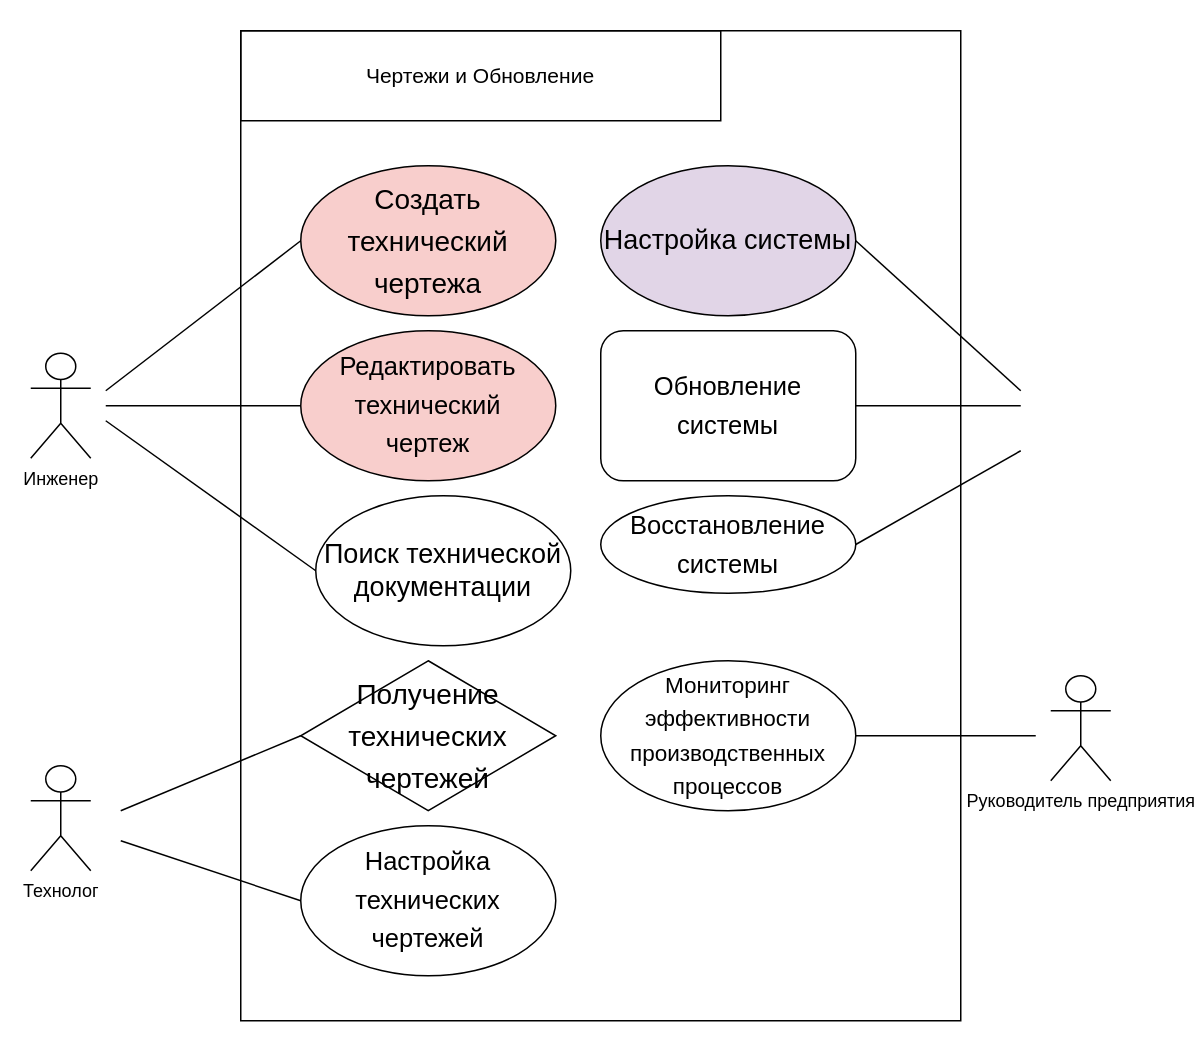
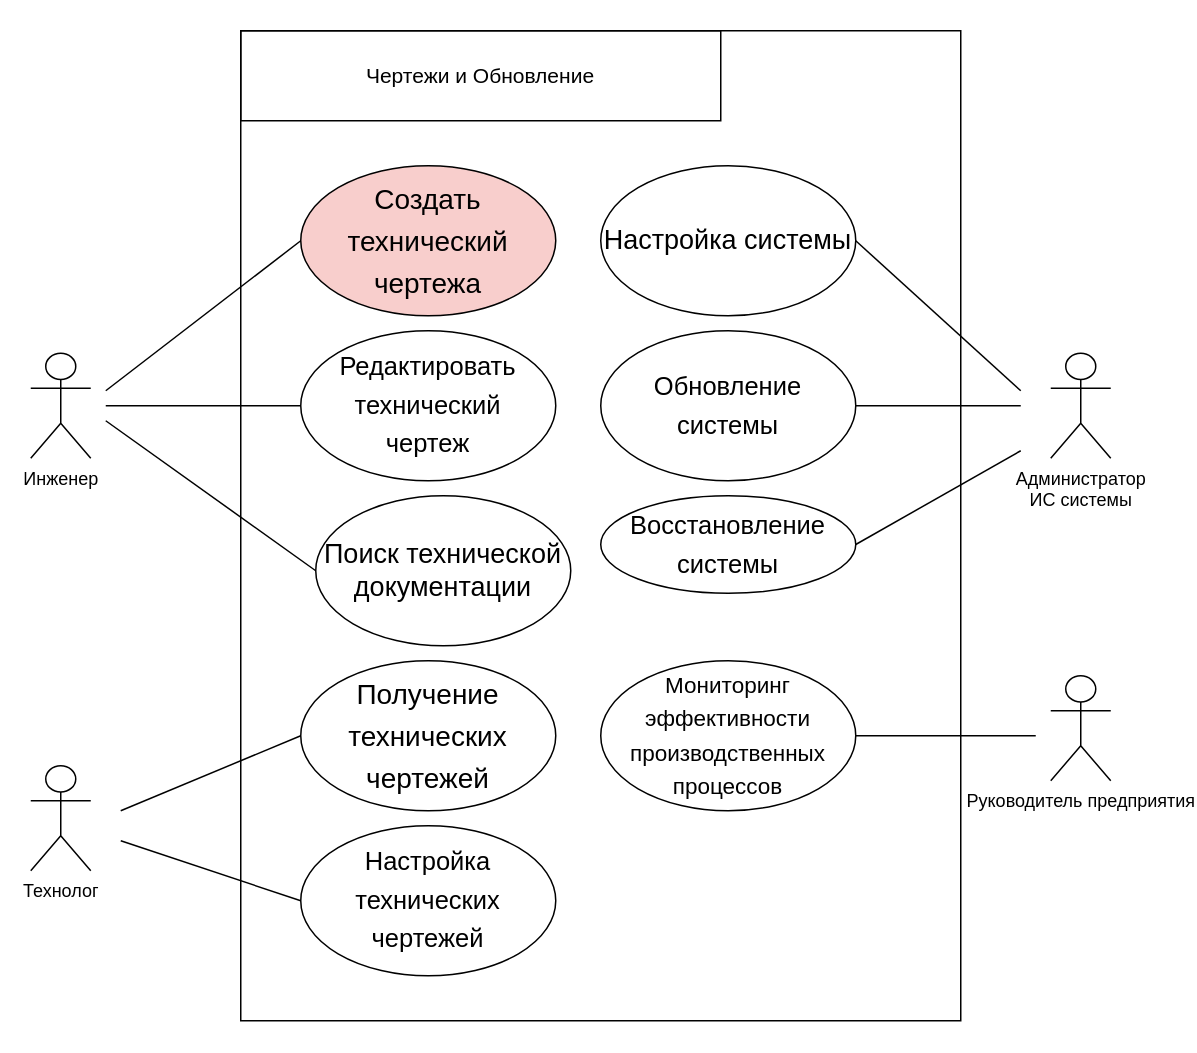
node "Настройка системы": fillcolor #e1d5e7 -> #ffffff
node "Редактировать технический чертеж": fillcolor #f8cecc -> #ffffff
node "Обновление системы": shape rounded rectangle -> ellipse
node "Администратор ИС системы": added
node "Получение технических чертежей": shape diamond -> ellipse
